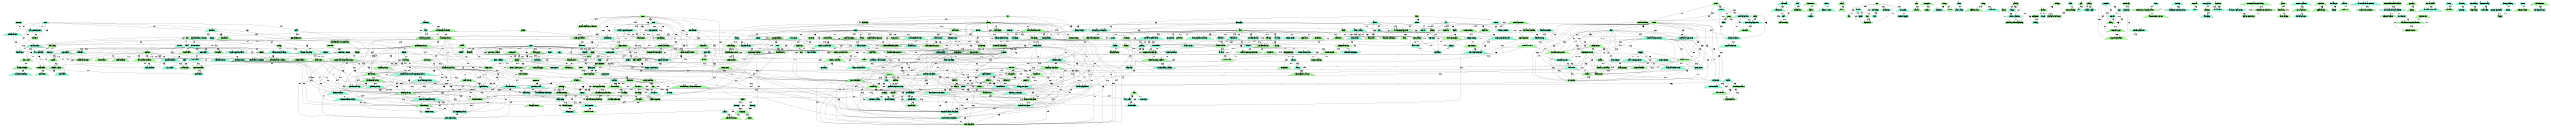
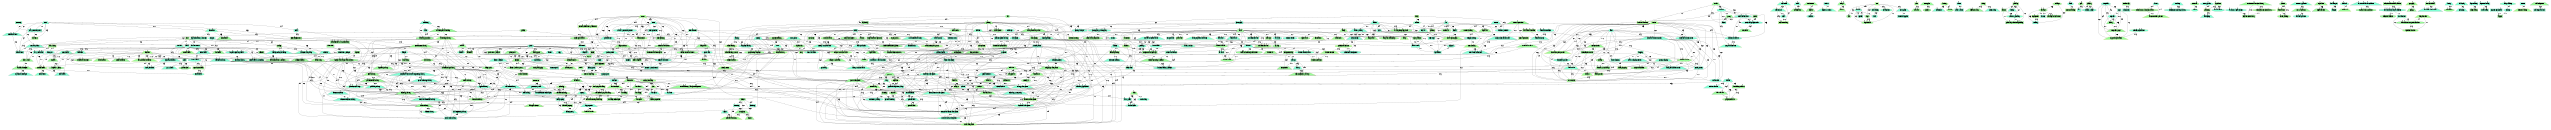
node "desktop publishing": label "desktop publishing" -> "adult publishing"
node "infotainment": label "infotainment" -> "screenwriting"
node "retirement planning": added
edge "automotive" -- "auto buying and selling": now "automotive" -- "personal finance & lifestyle management"
node "hotel properties": label "hotel properties" -> "hop properties"
